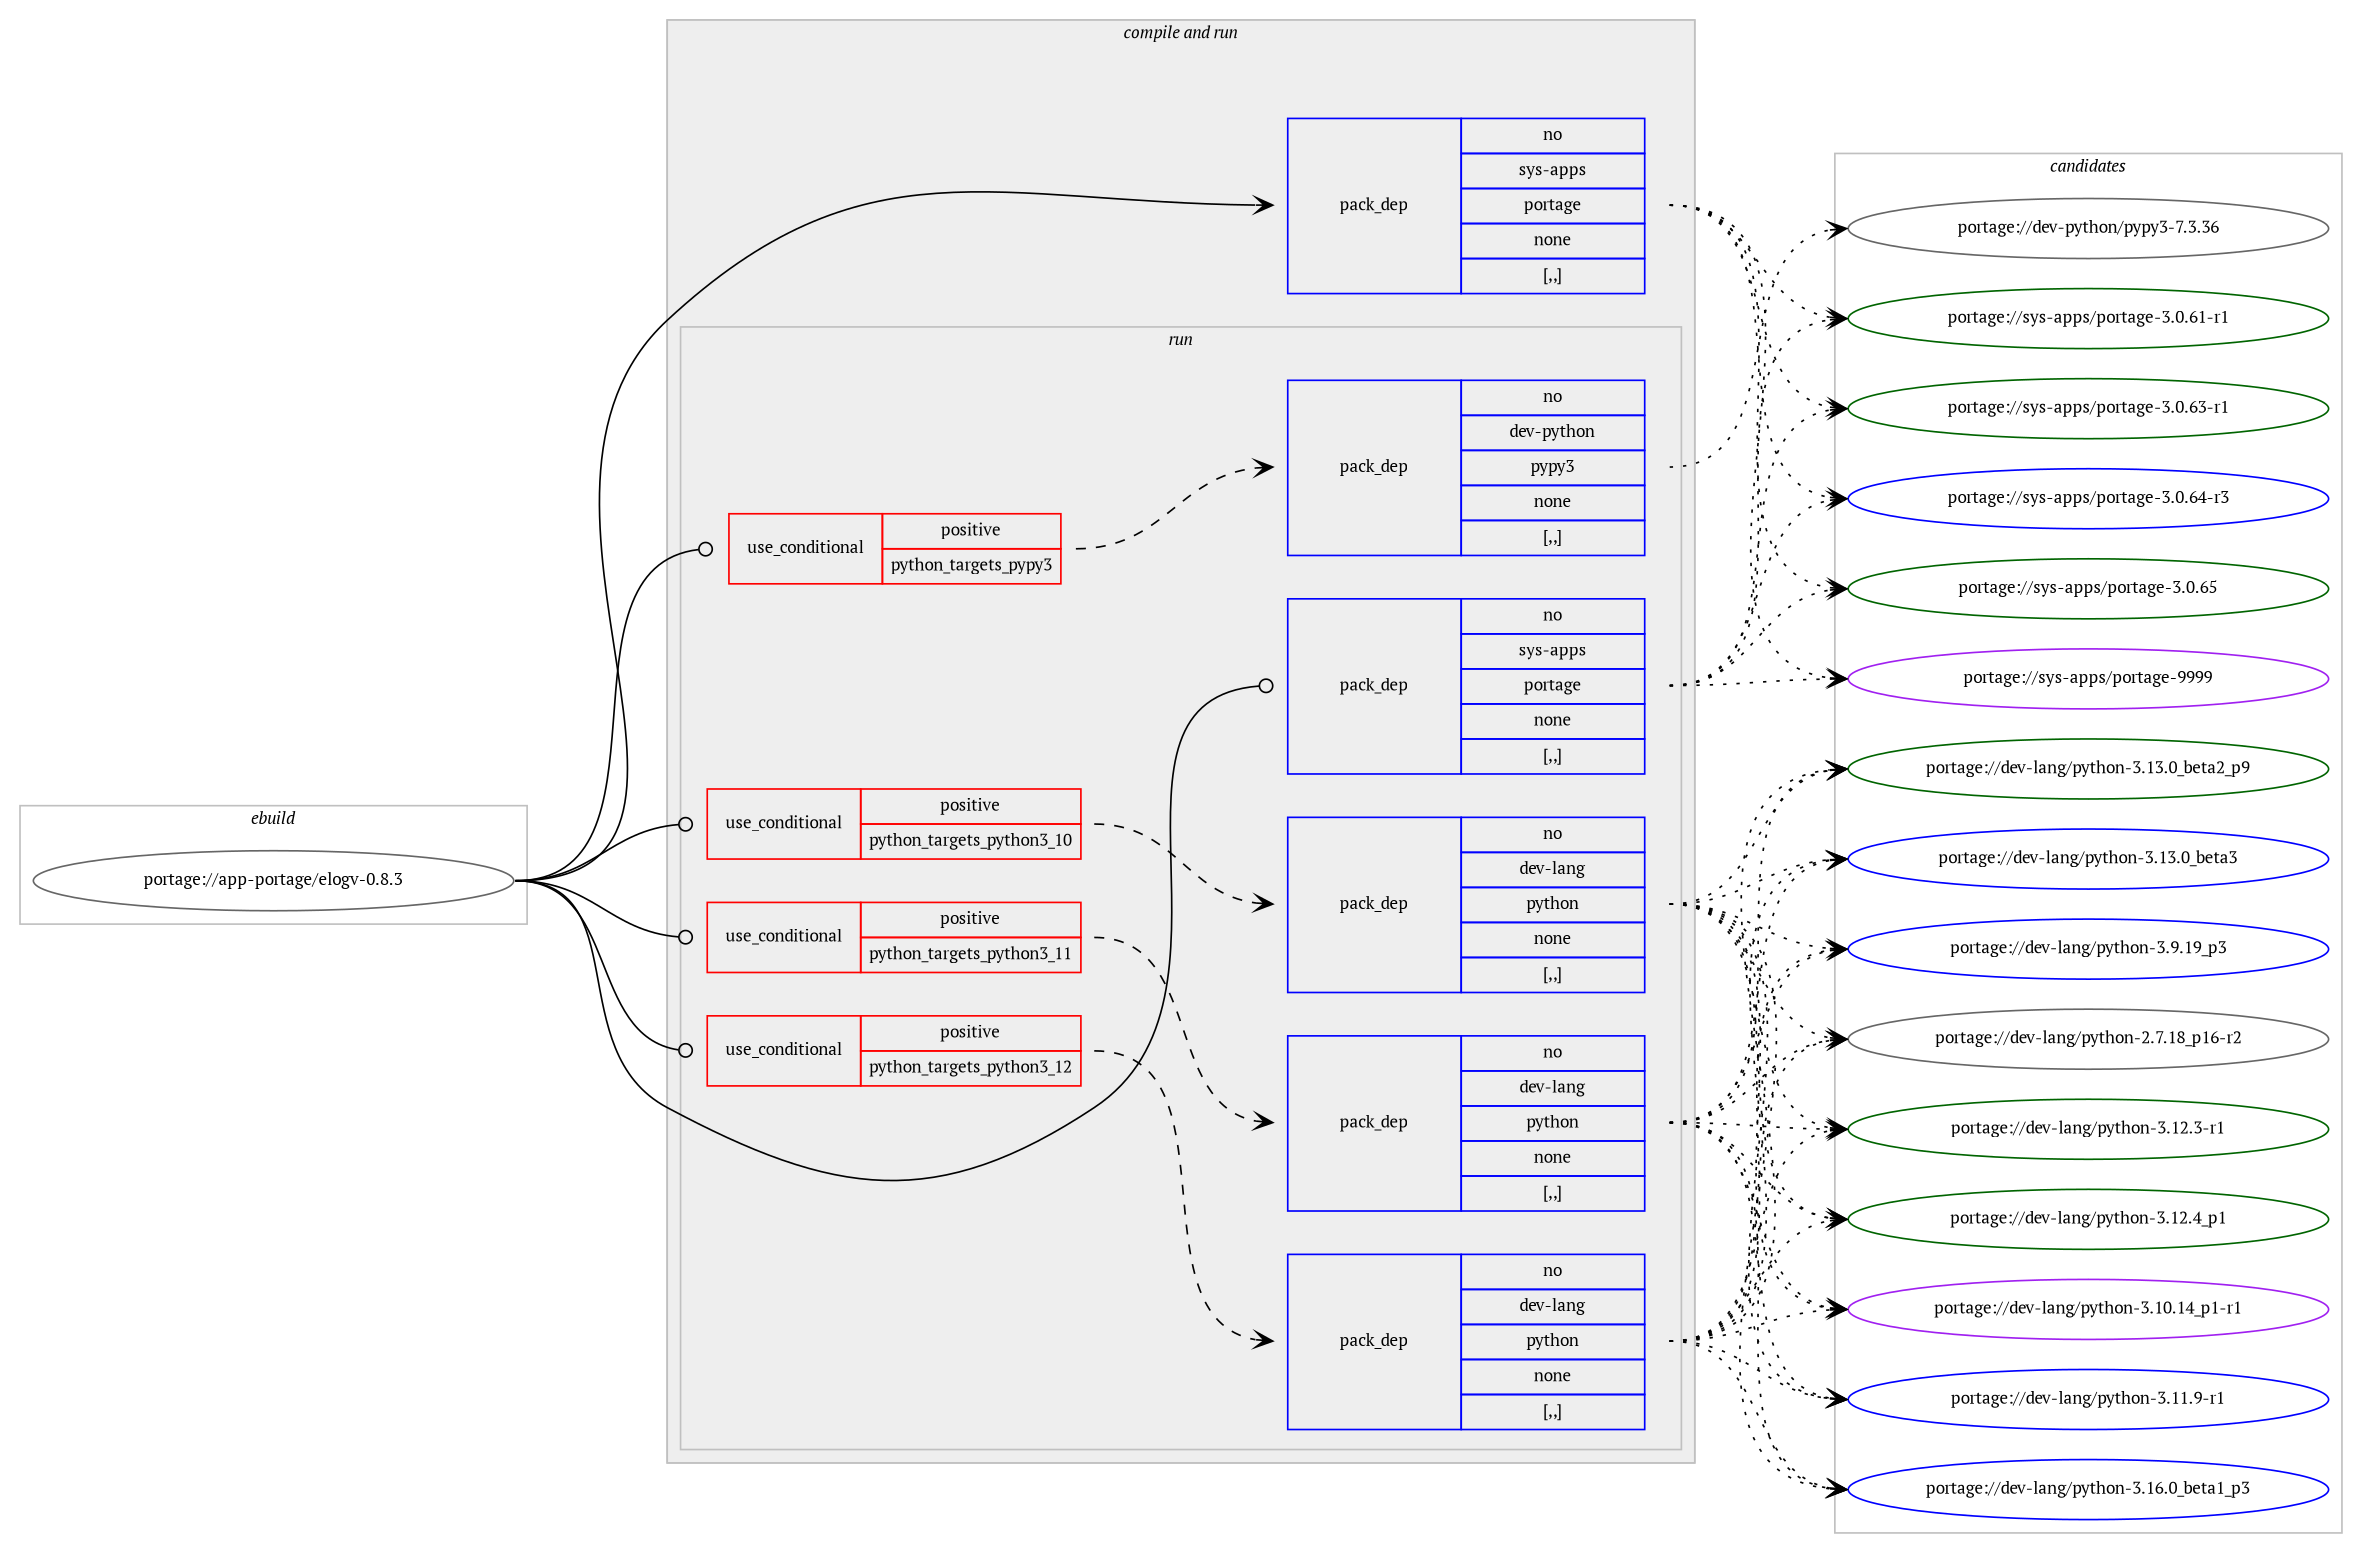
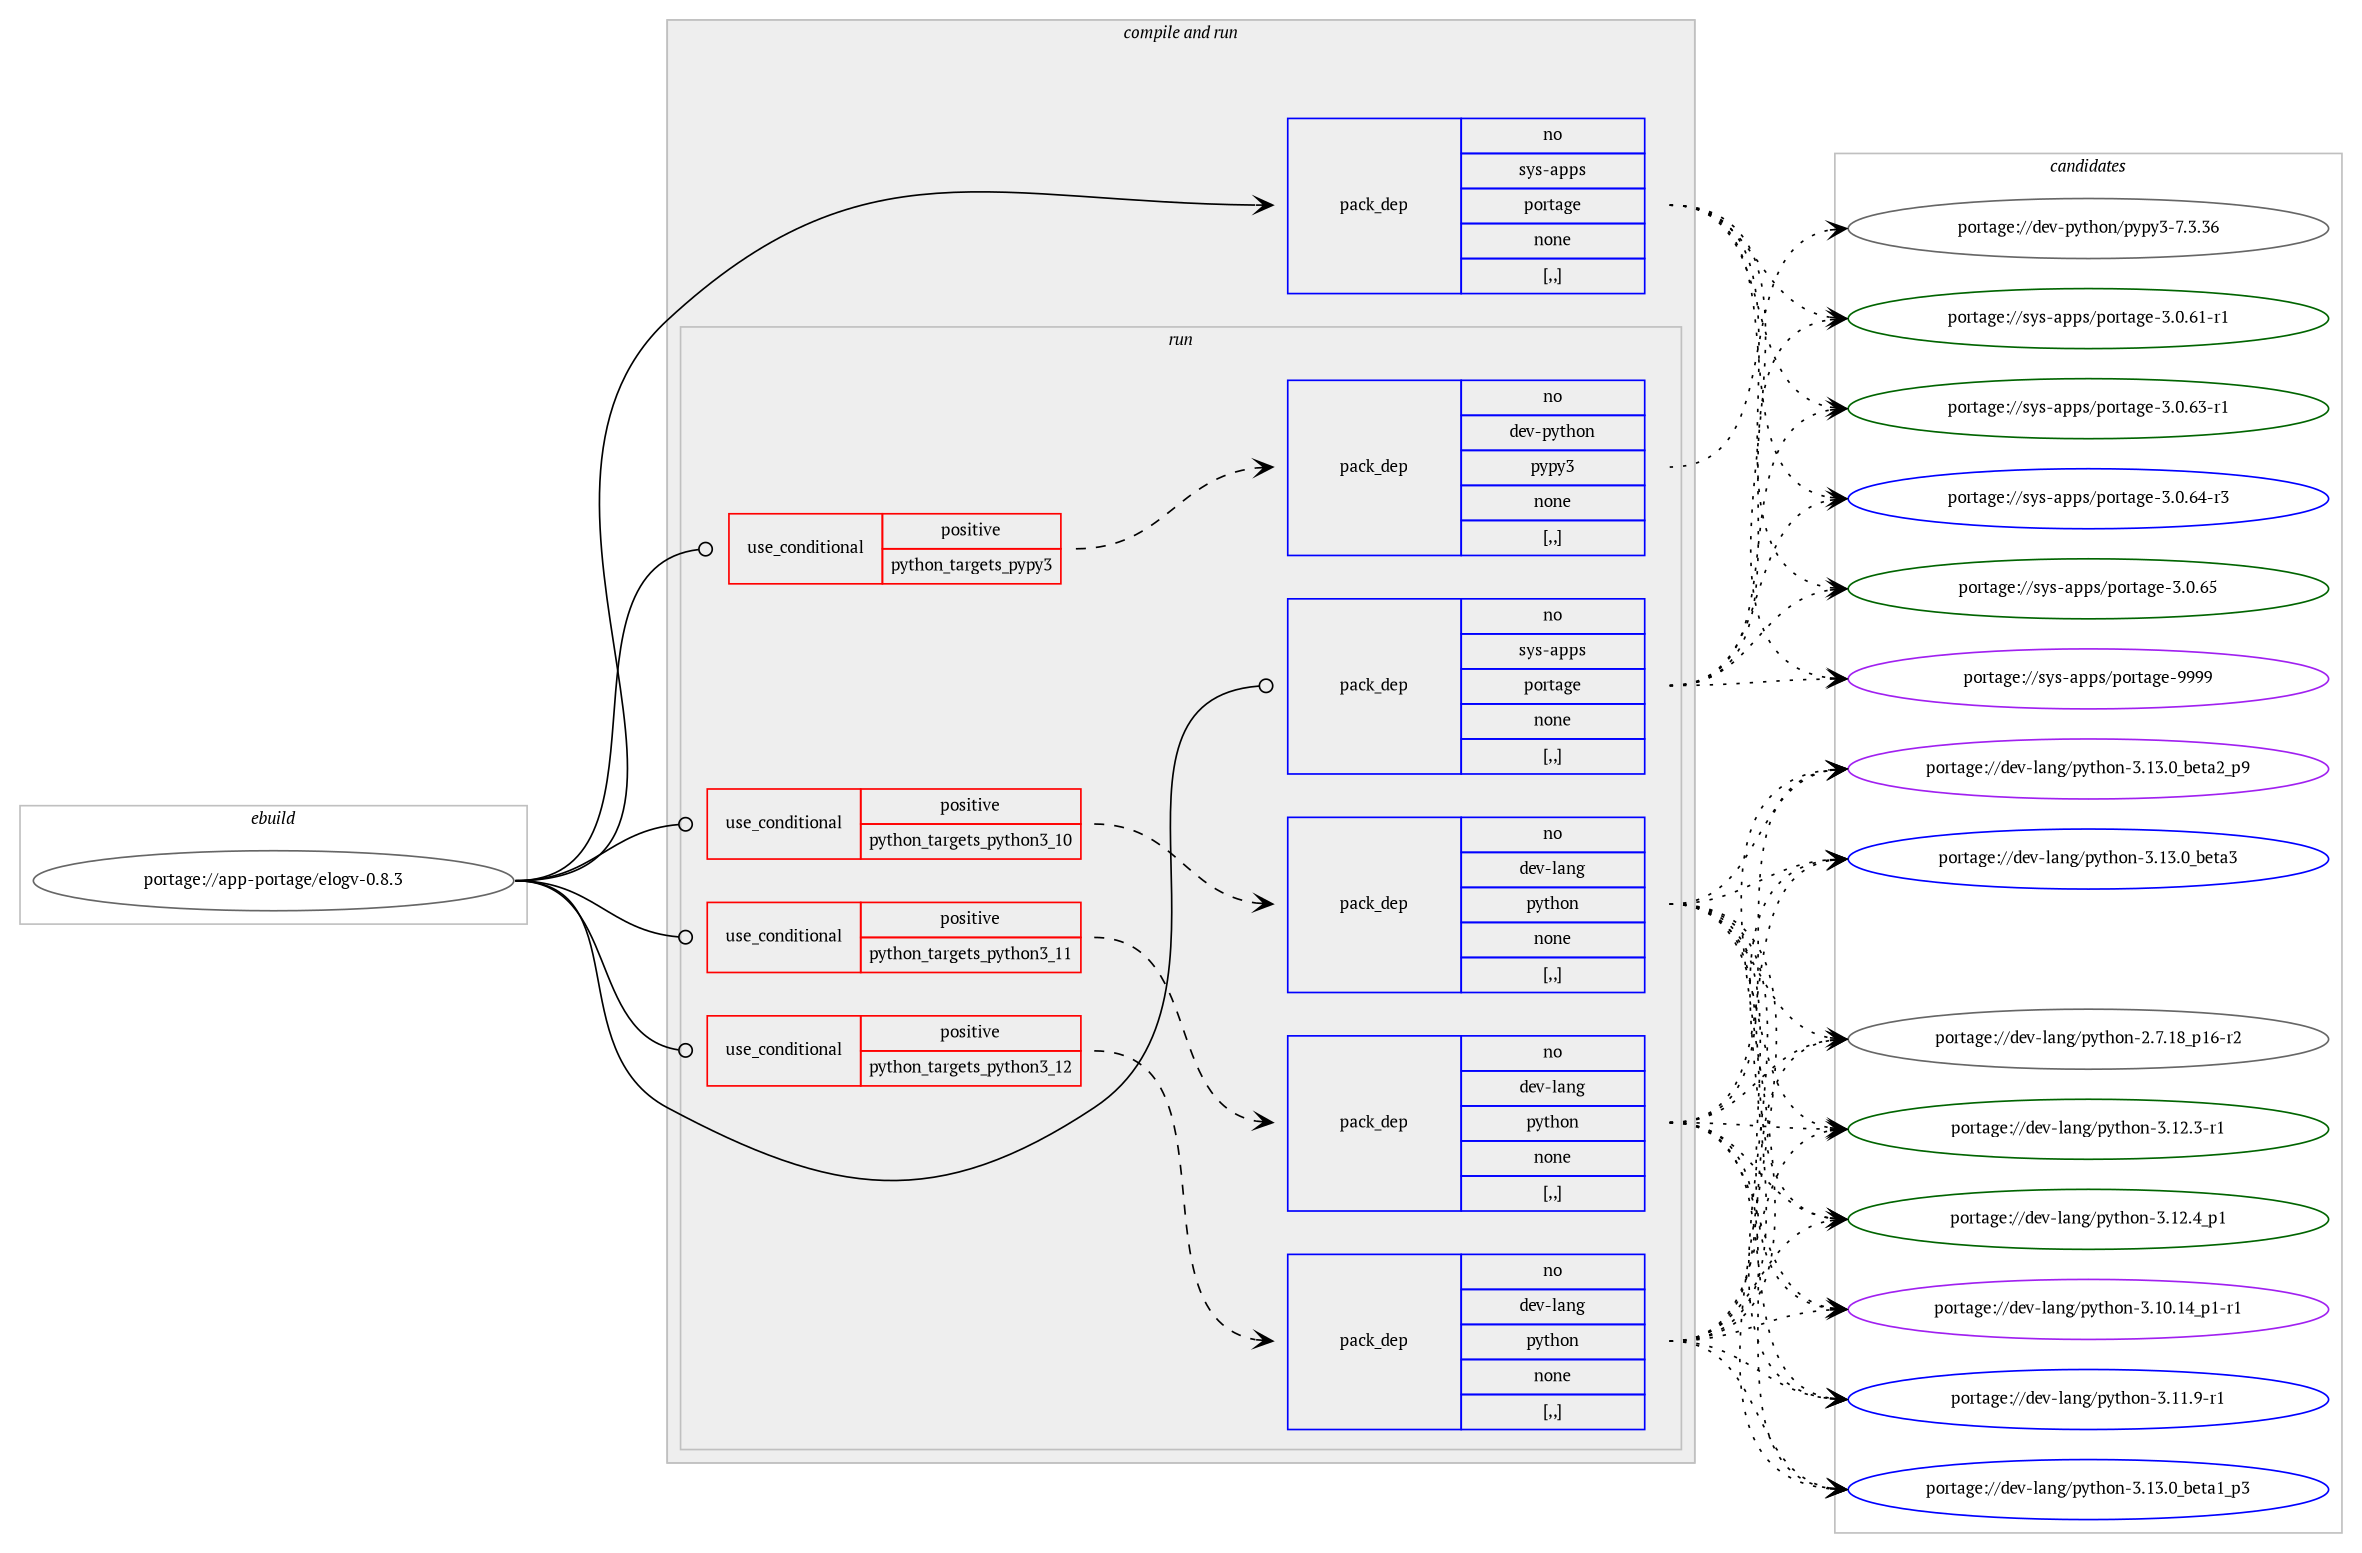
node "portage://dev-lang/python-3.13.0_beta2_p9": color darkgreen -> purple
node "portage://dev-lang/python-3.9.19_p3": removed
node "portage://dev-lang/python-3.16.0_beta1_p3": label "portage://dev-lang/python-3.16.0_beta1_p3" -> "portage://dev-lang/python-3.13.0_beta1_p3"
